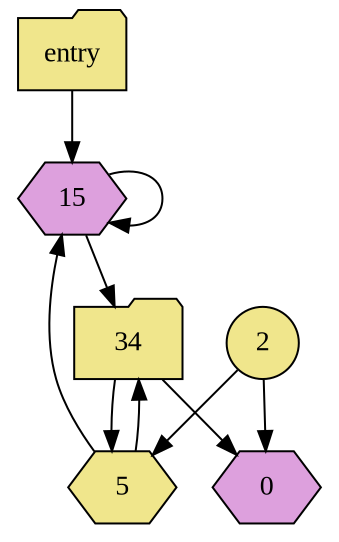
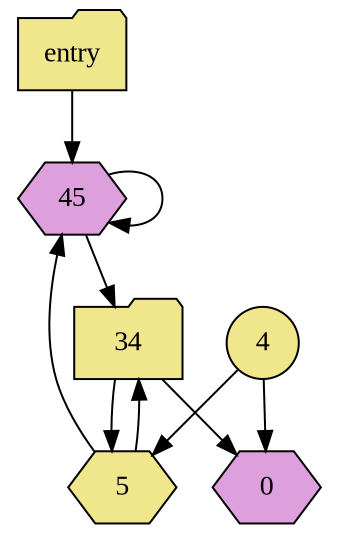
node "15": label "15" -> "45"
node "2": label "2" -> "4"
